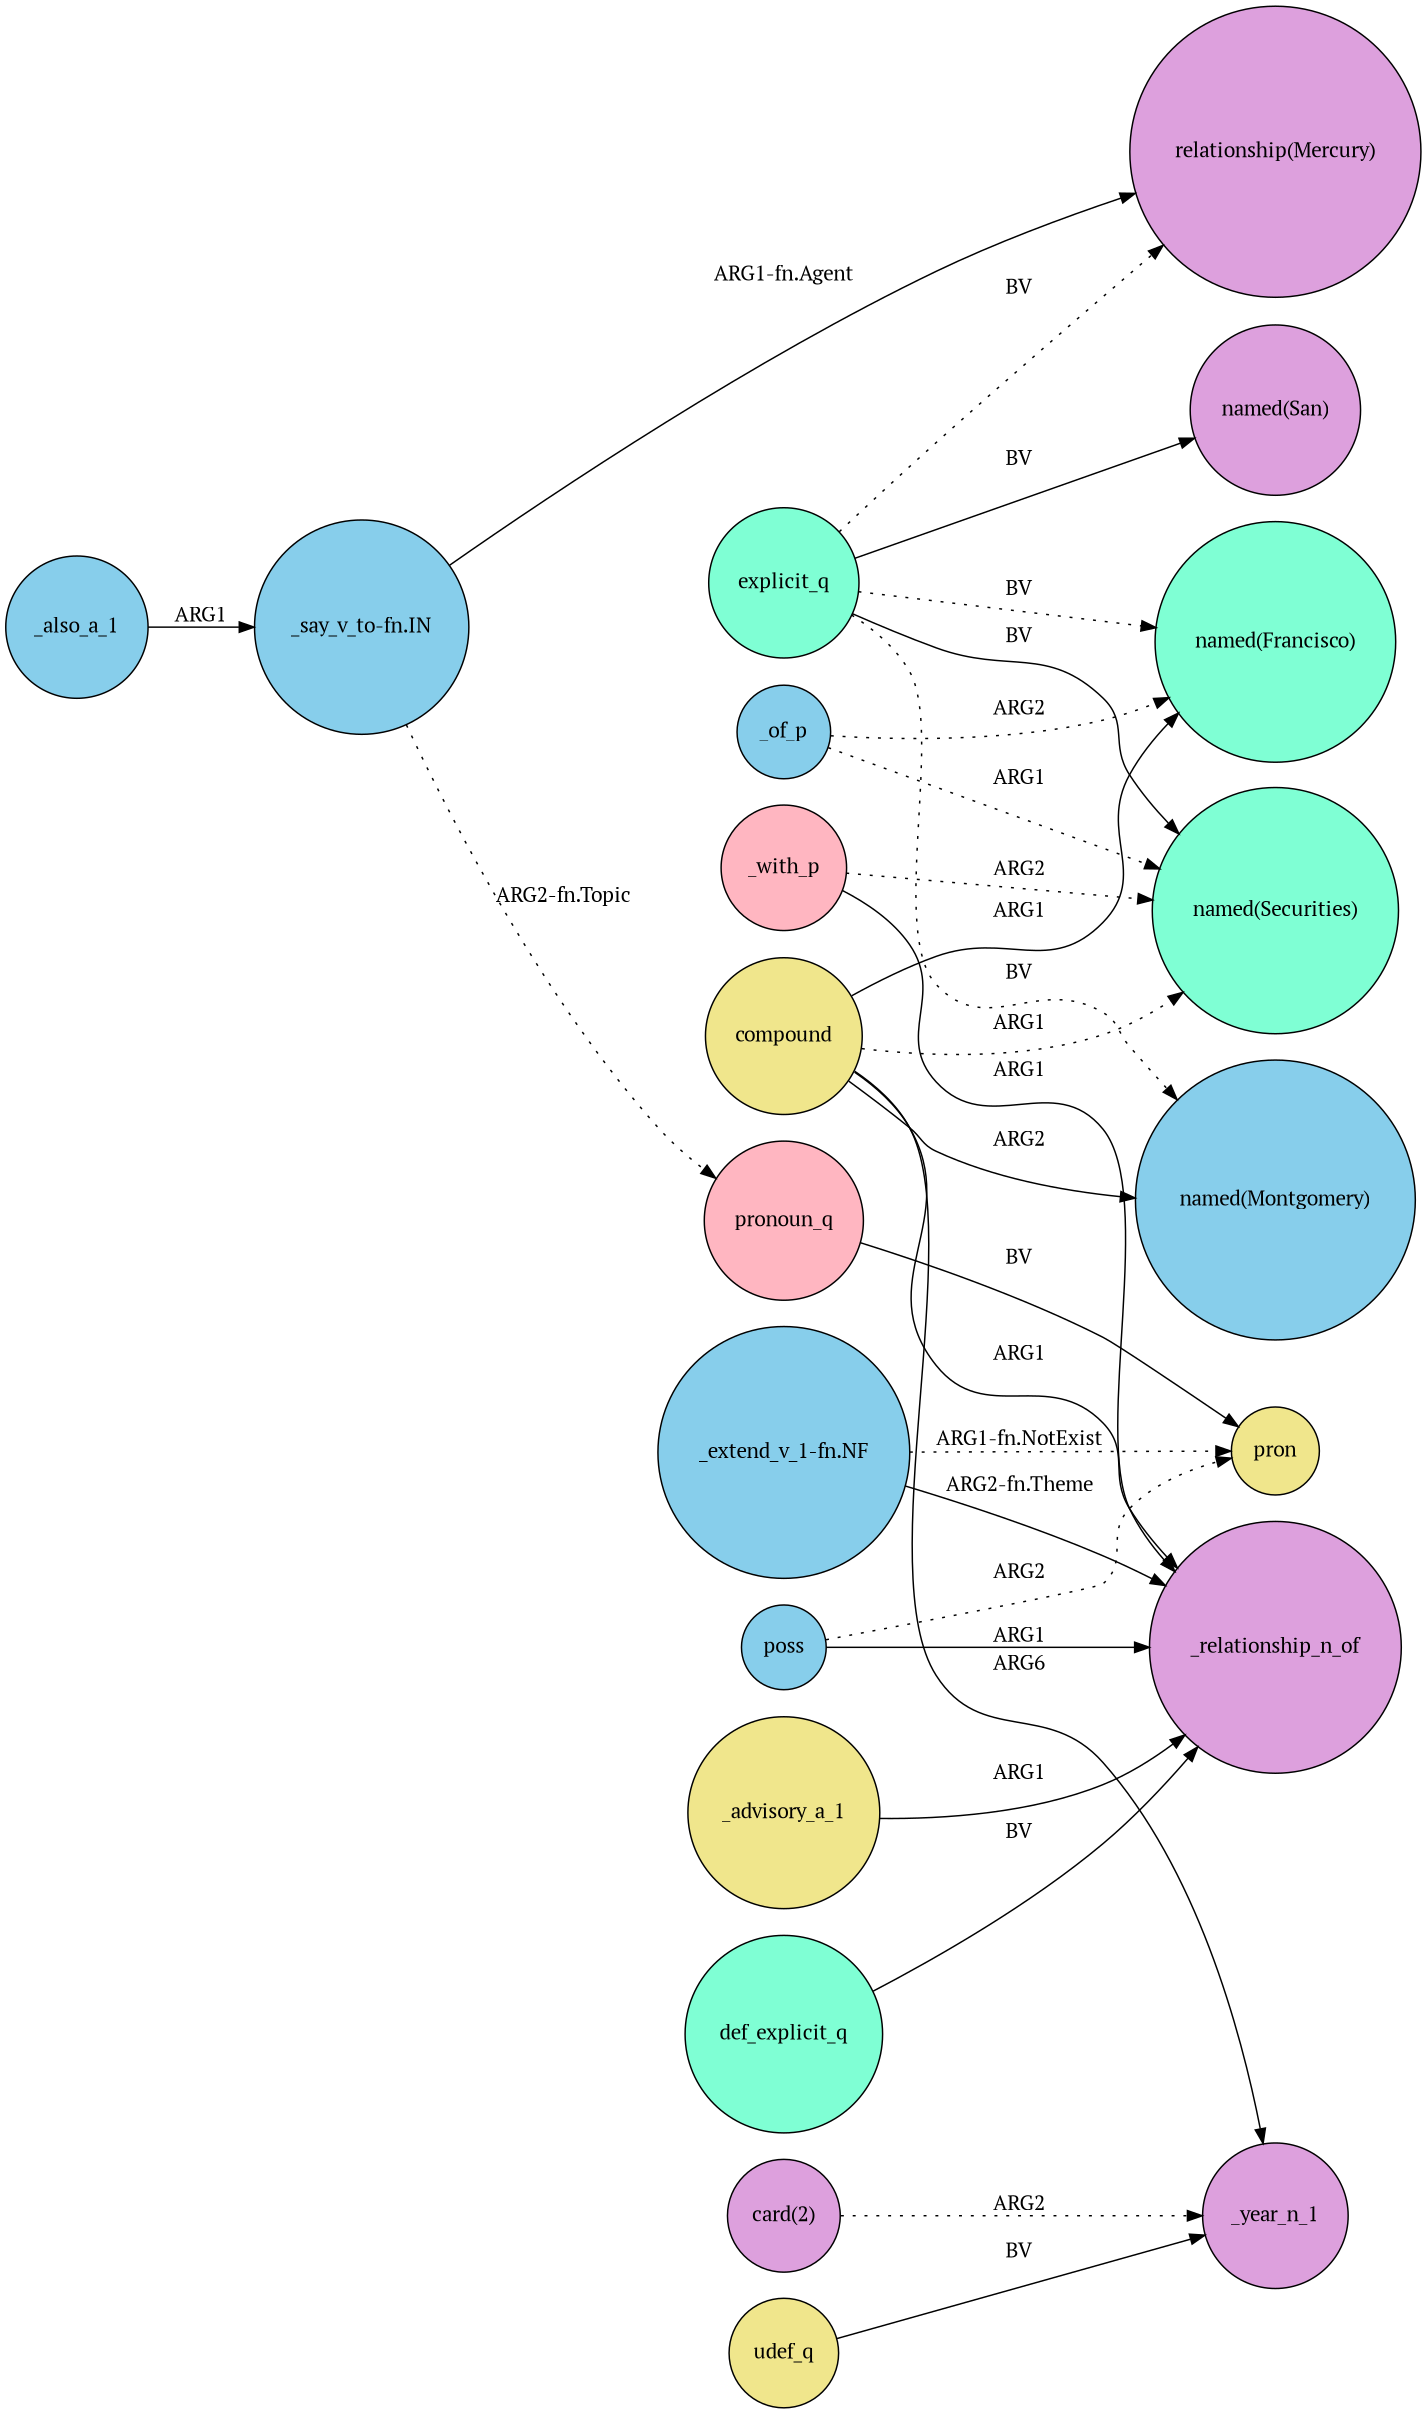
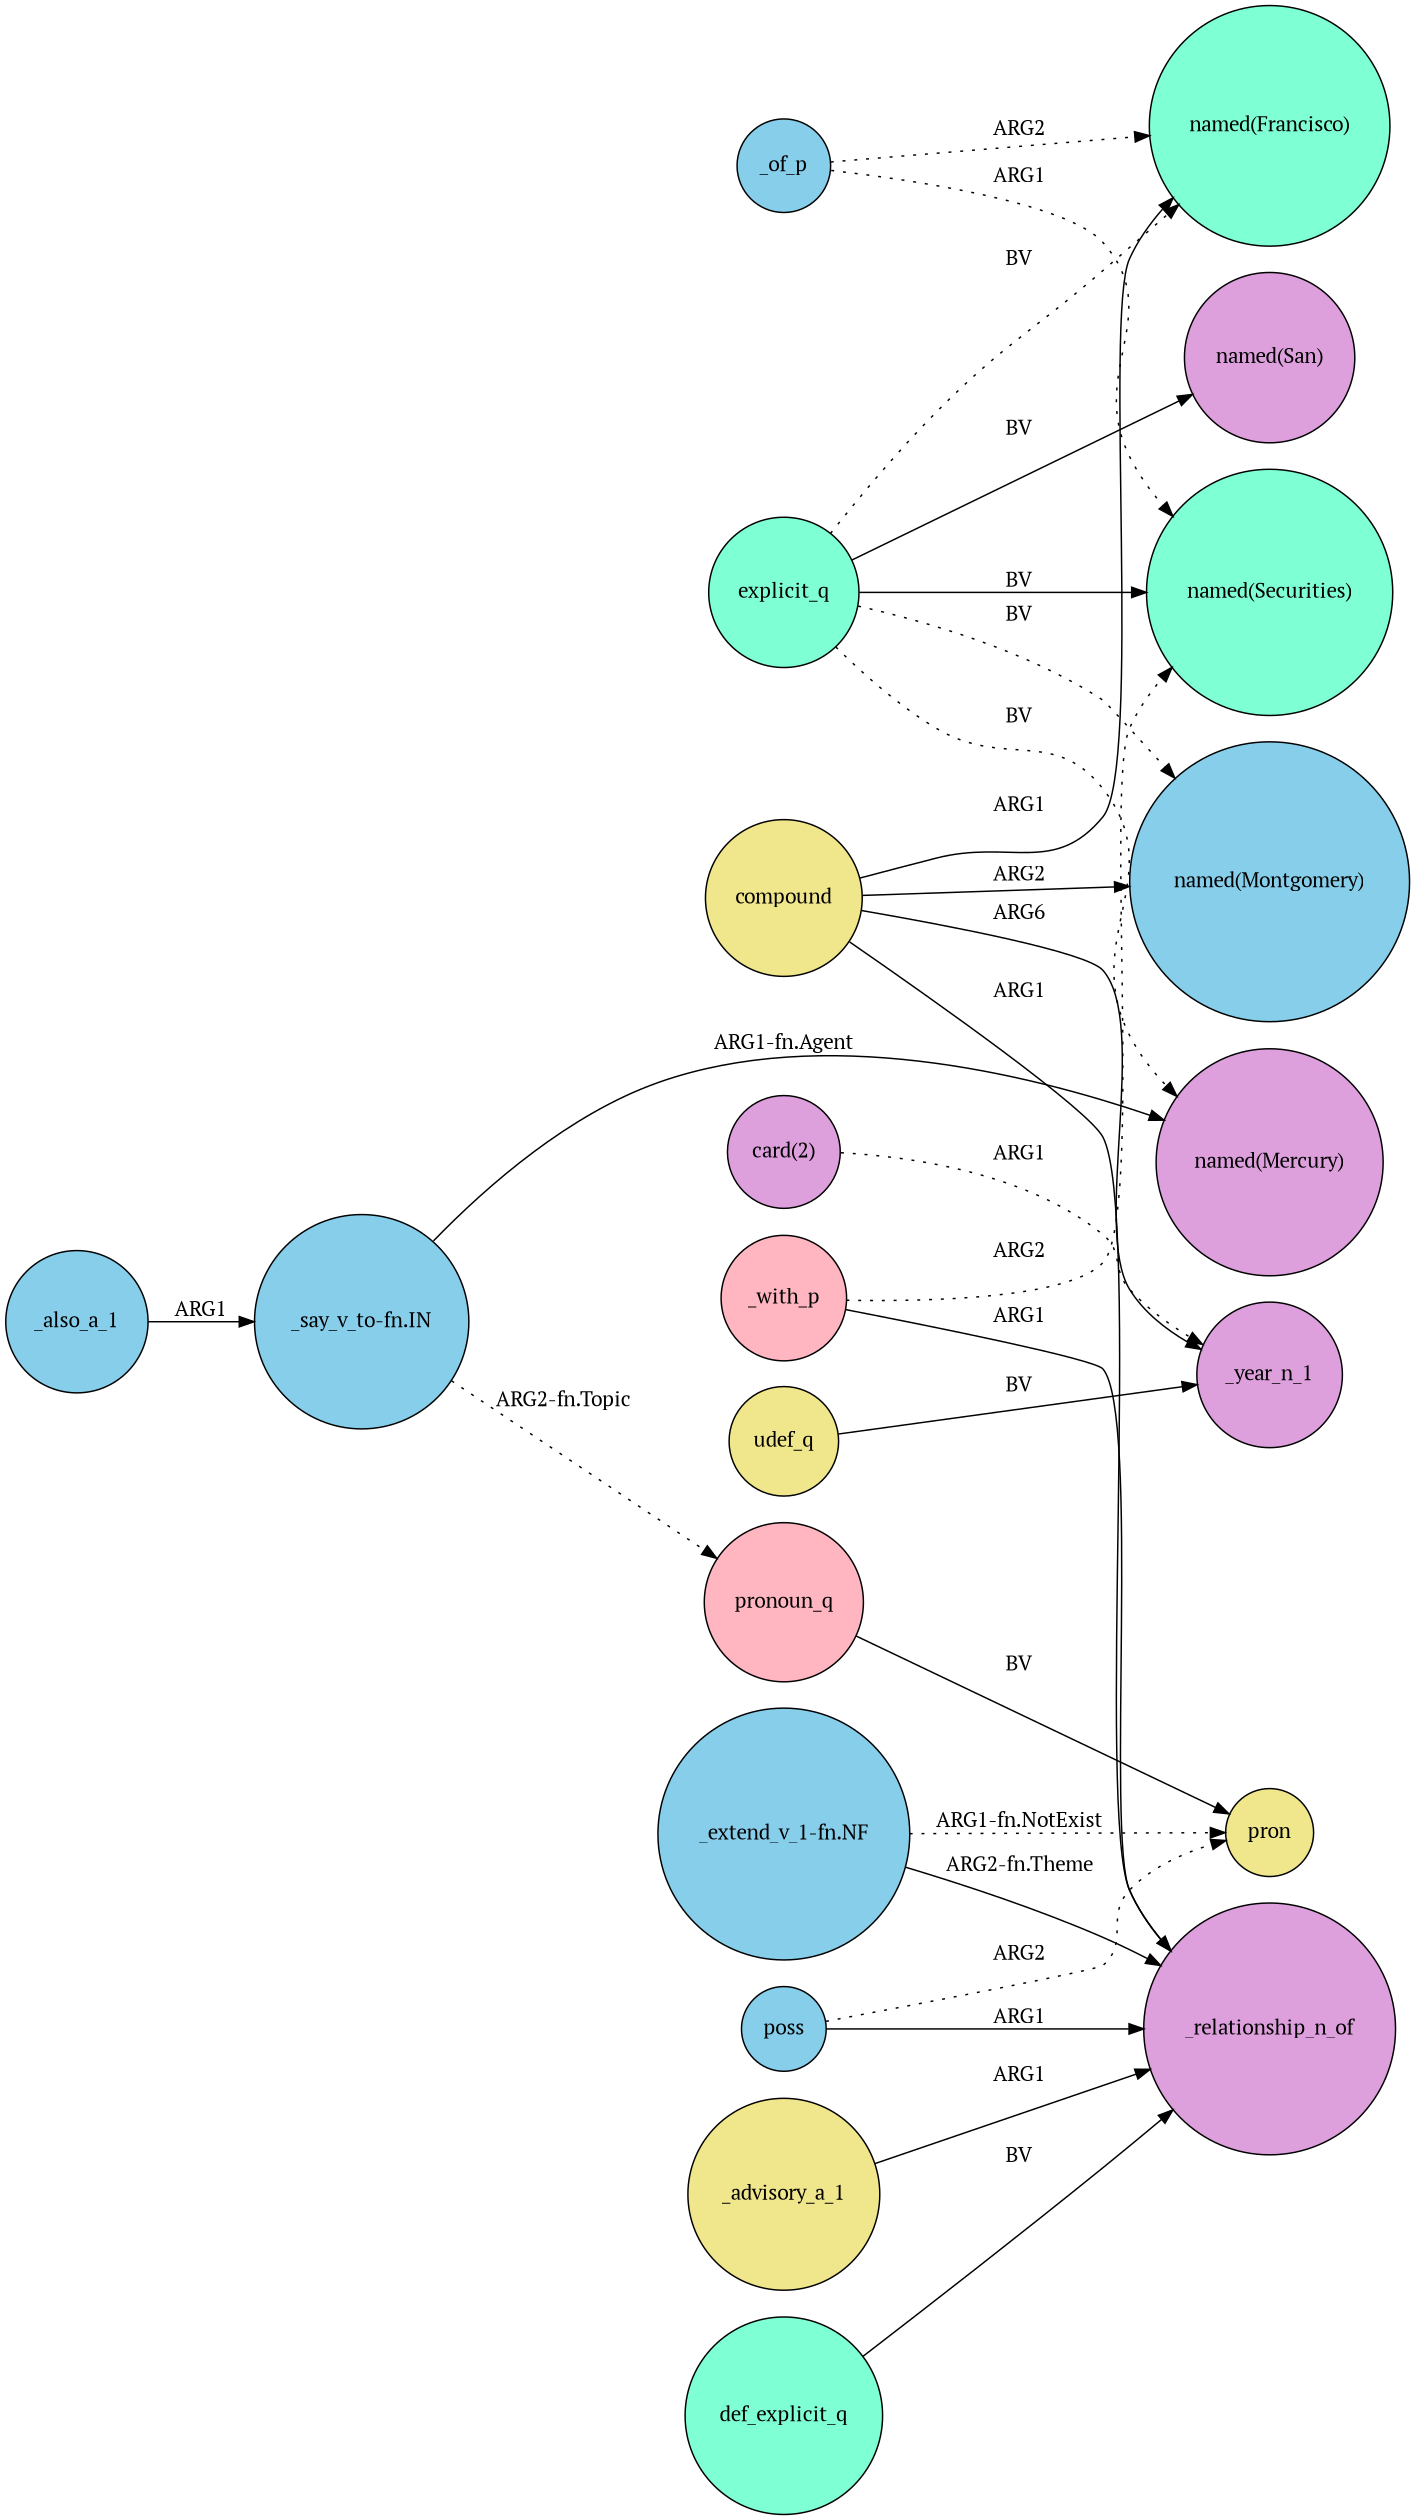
node "relationship(Mercury)": label "relationship(Mercury)" -> "named(Mercury)"
edge "compound" -> "named(Securities)": removed, label "ARG1"
edge "card(2)" -> "_year_n_1": label "ARG2" -> "ARG1"
